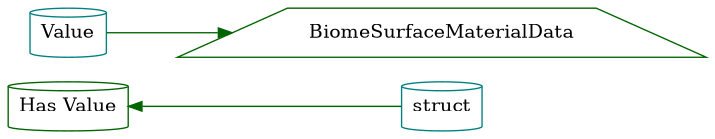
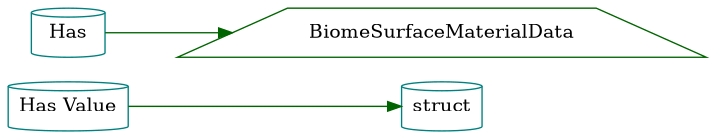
node "Value": label "Value" -> "Has"
node "Has Value": color darkgreen -> teal
edge "struct" -> "Has Value": reversed
